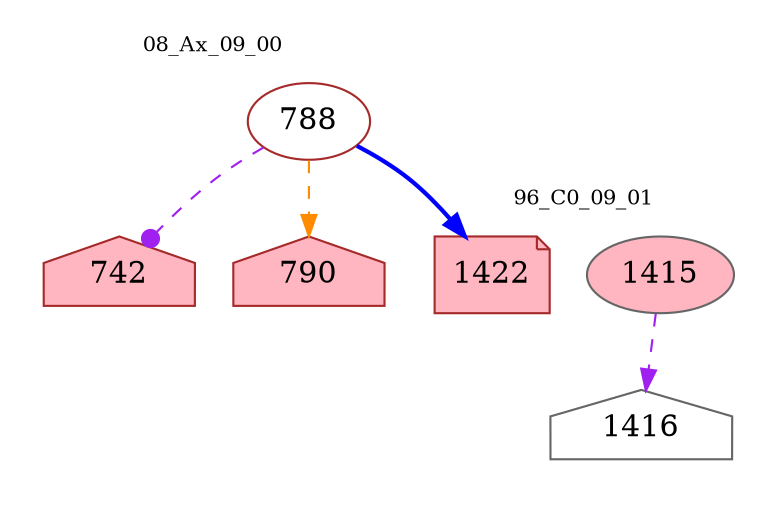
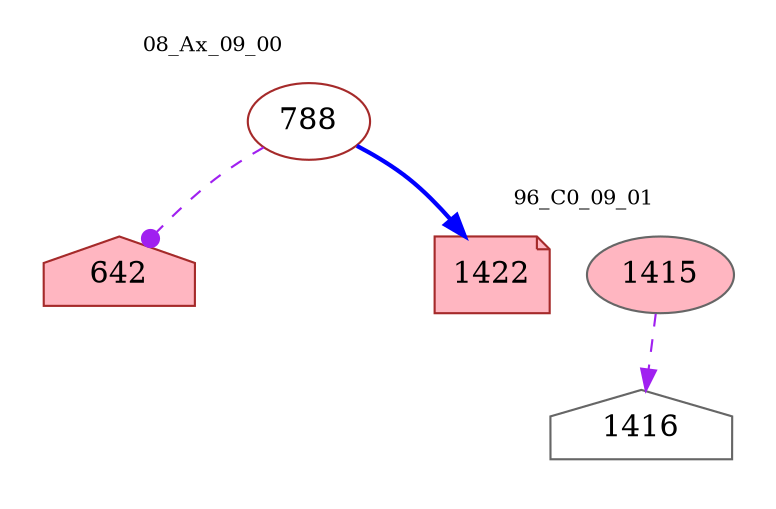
node "742": label "742" -> "642"
node "790": removed
